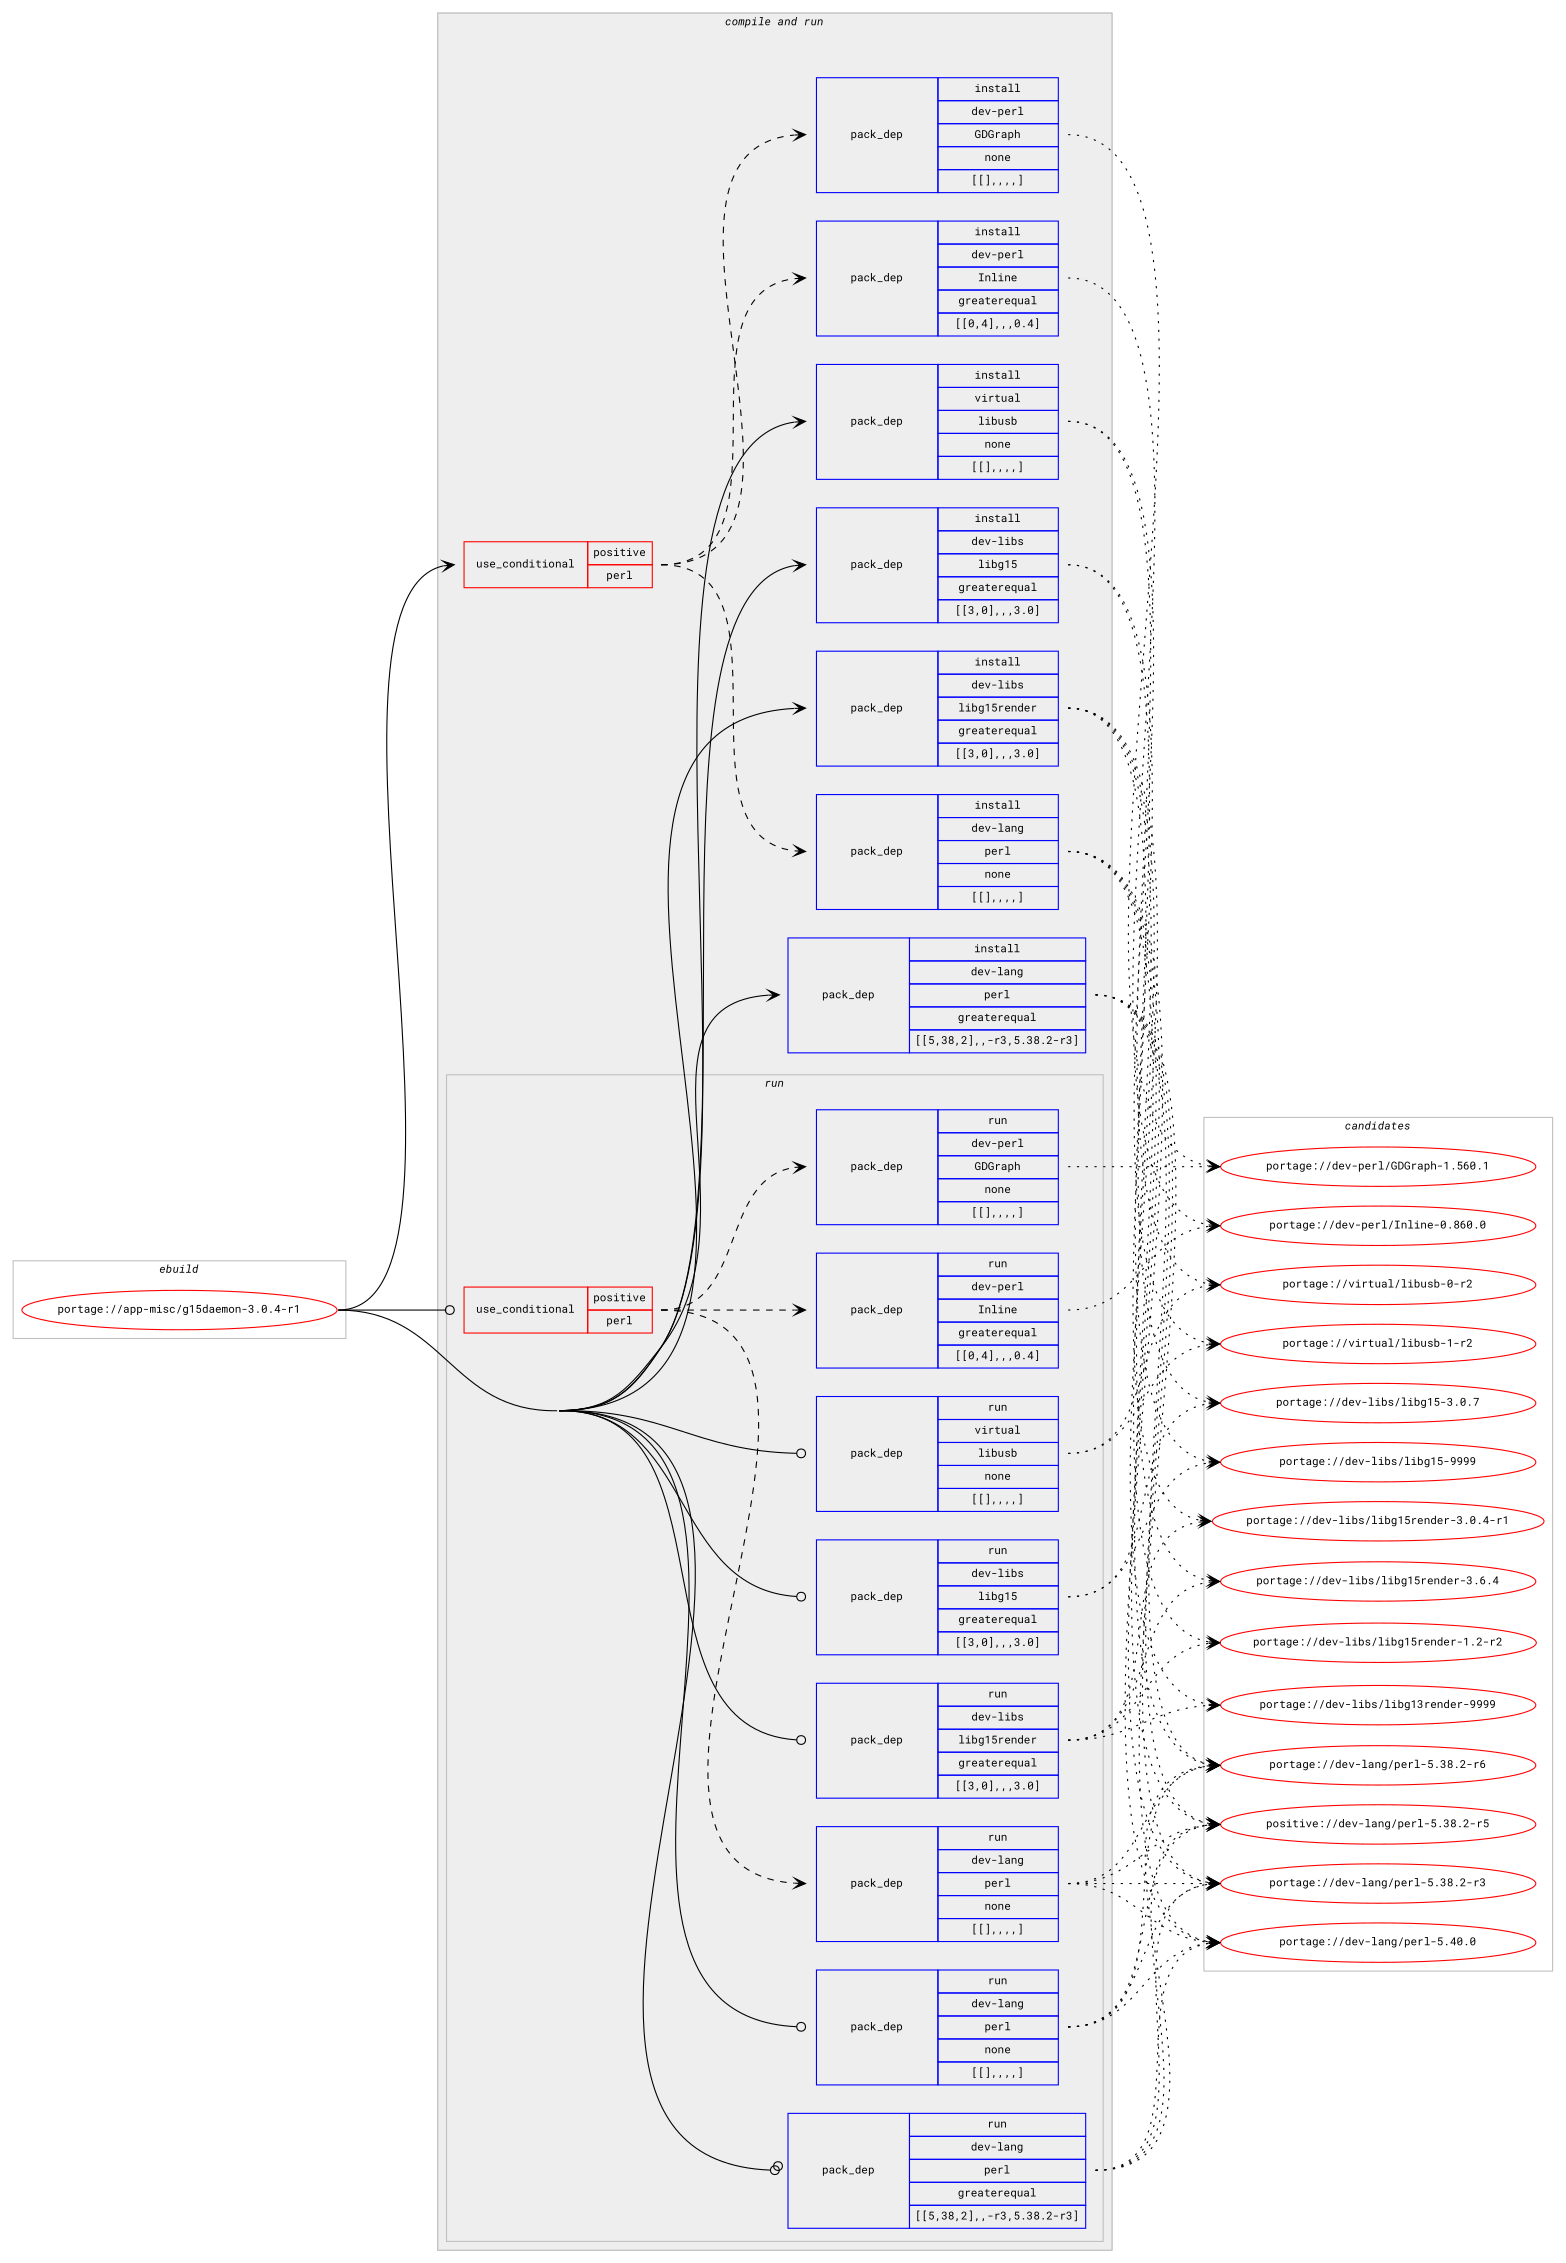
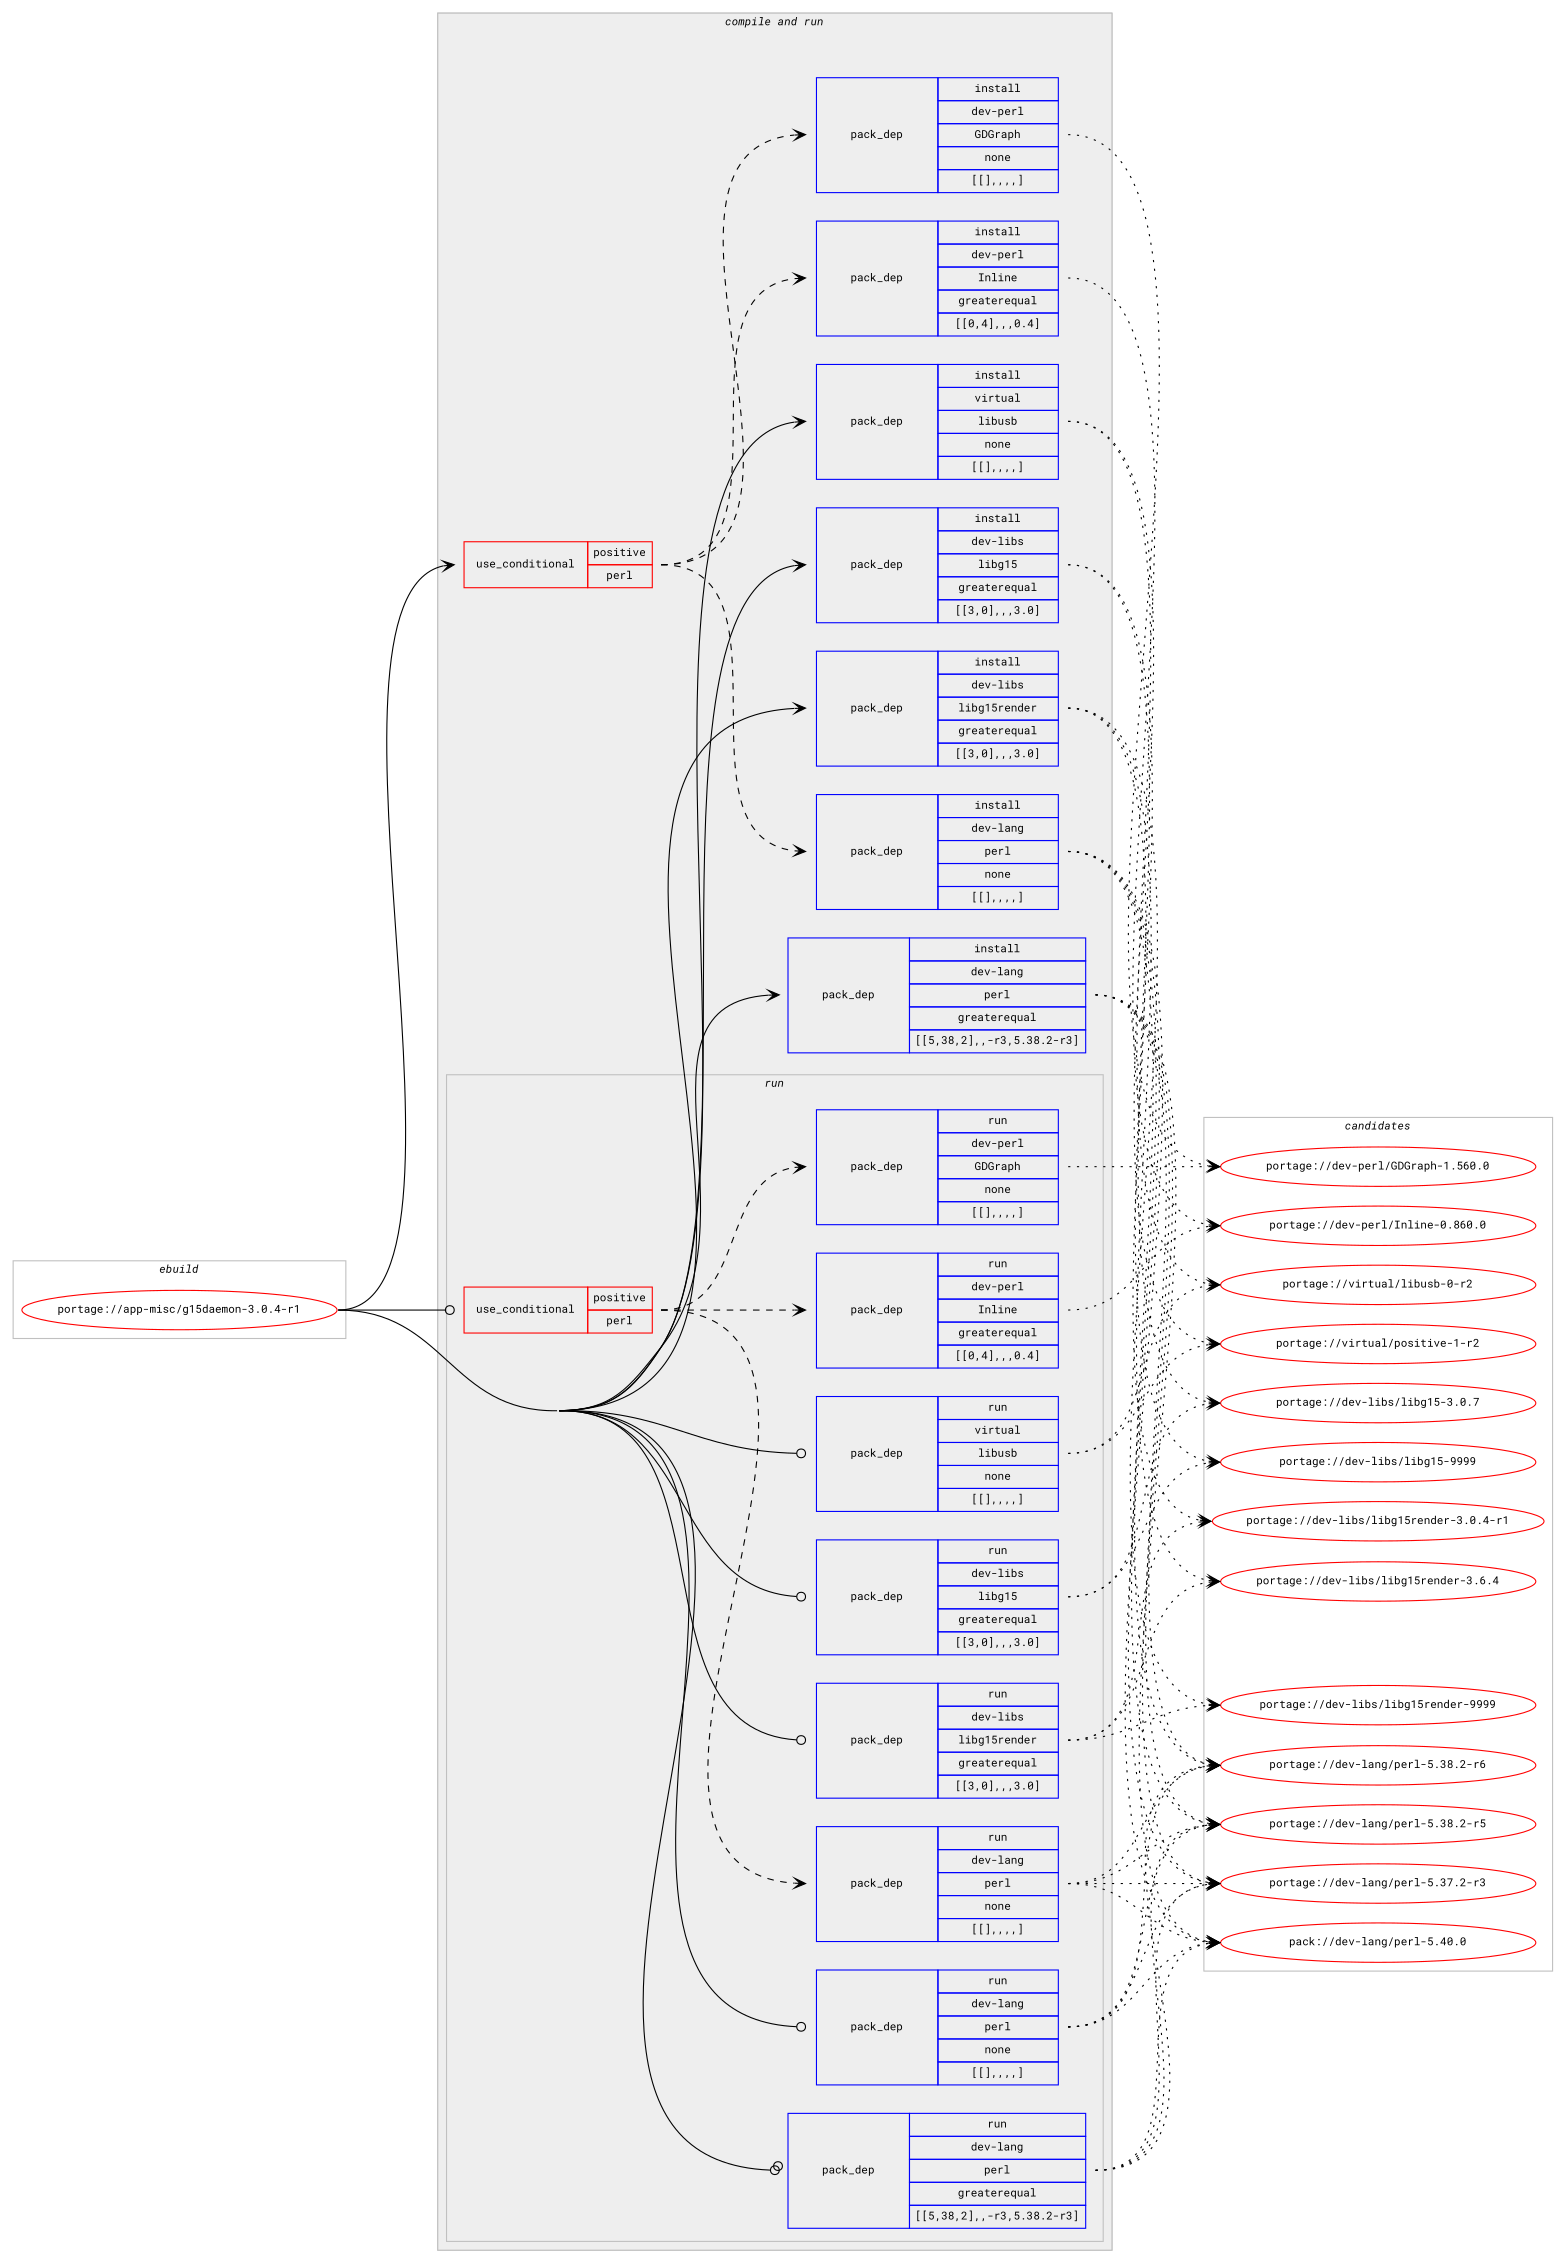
node "portage://dev-perl/GDGraph-1.560.1": label "portage://dev-perl/GDGraph-1.560.1" -> "portage://dev-perl/GDGraph-1.560.0"
node "portage://virtual/libusb-1-r2": label "portage://virtual/libusb-1-r2" -> "portage://virtual/positive-1-r2"
node "portage://dev-libs/libg15render-1.2-r2": removed
node "portage://dev-libs/libg13render-9999": label "portage://dev-libs/libg13render-9999" -> "portage://dev-libs/libg15render-9999"
node "positive://dev-lang/perl-5.38.2-r5": label "positive://dev-lang/perl-5.38.2-r5" -> "portage://dev-lang/perl-5.38.2-r5"
node "portage://dev-lang/perl-5.38.2-r3": label "portage://dev-lang/perl-5.38.2-r3" -> "portage://dev-lang/perl-5.37.2-r3"
node "portage://dev-lang/perl-5.40.0": label "portage://dev-lang/perl-5.40.0" -> "pack://dev-lang/perl-5.40.0"
